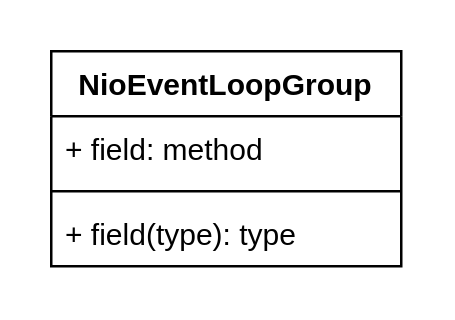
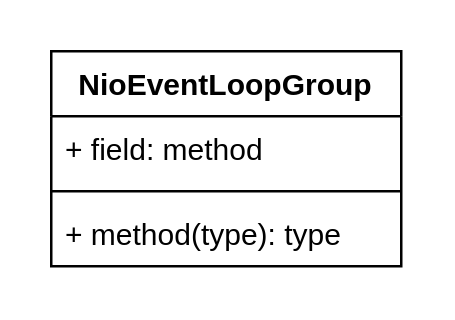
node "+ field(type): type": label "+ field(type): type" -> "+ method(type): type"
